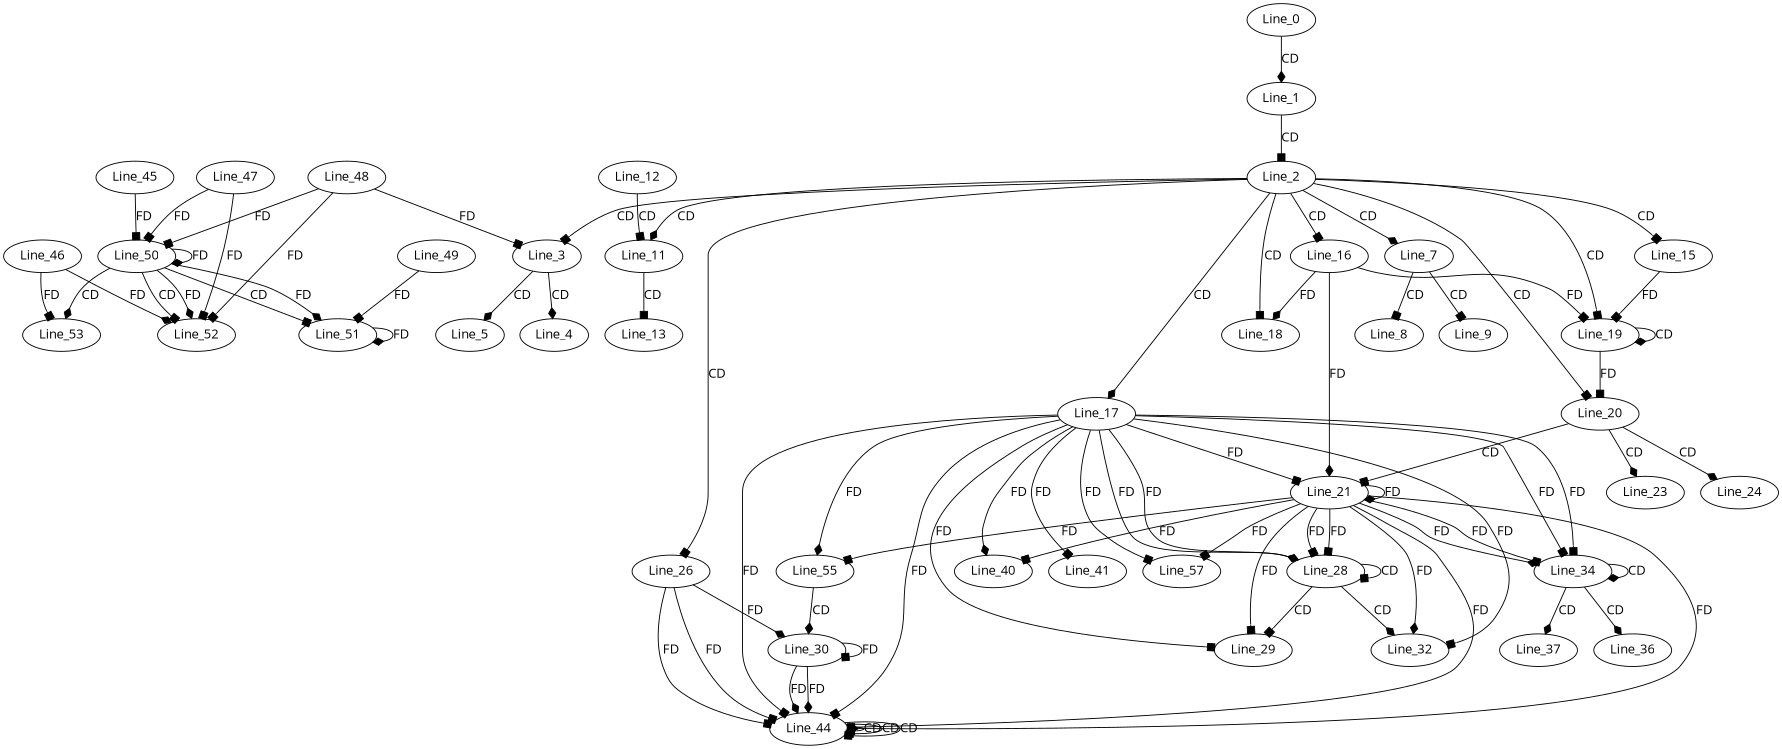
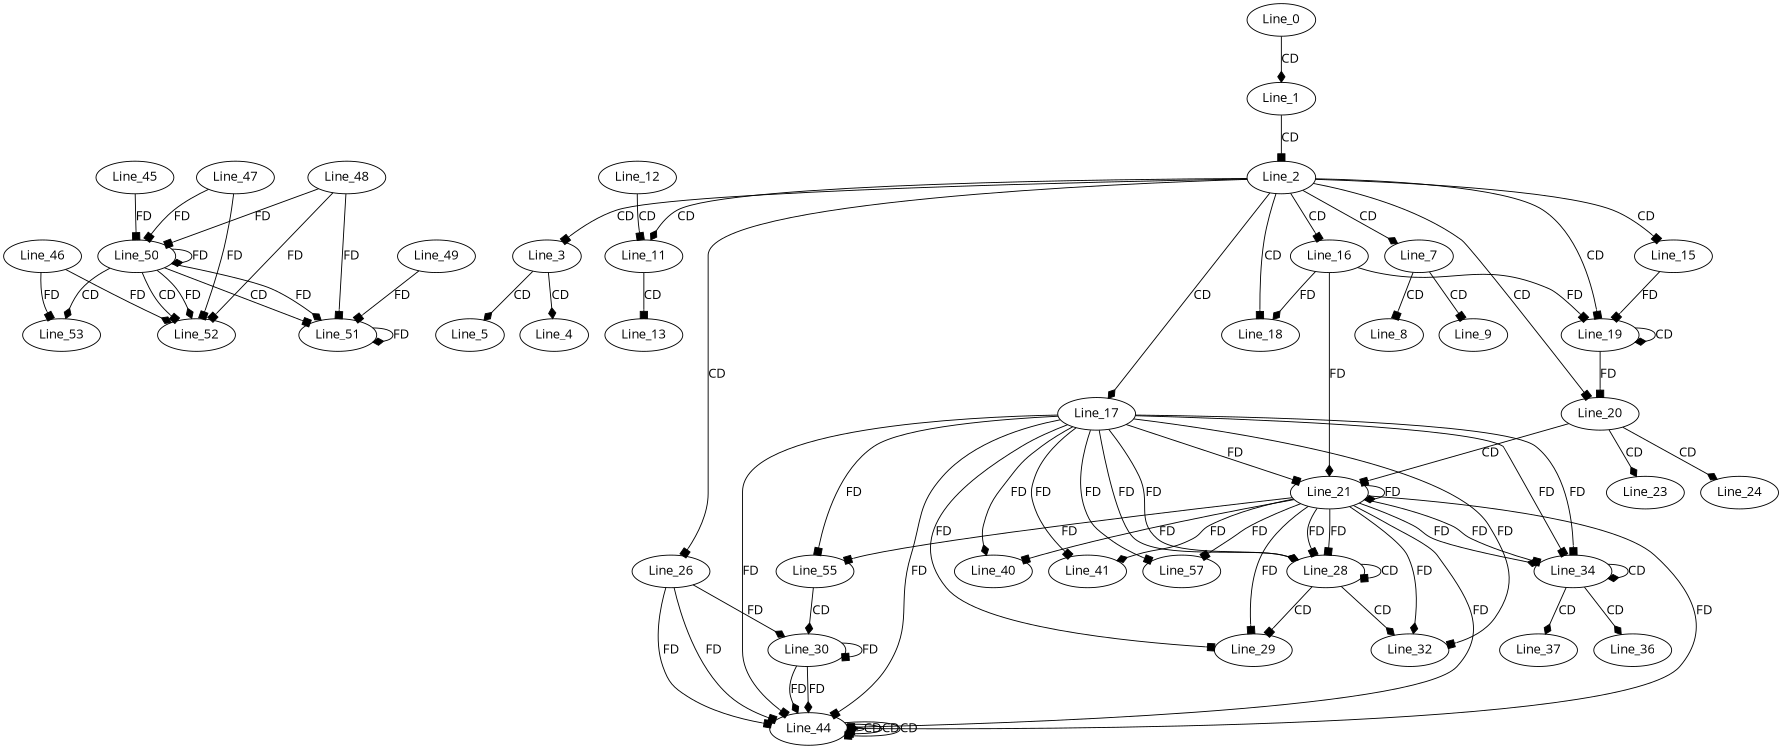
edge "Line_48" -> "Line_3": now "Line_48" -> "Line_51"
edge "Line_17" -> "Line_55": arrowhead diamond -> box
edge "Line_21" -> "Line_41": added, label "FD"
